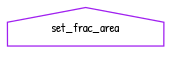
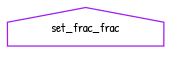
node "set_frac_area": label "set_frac_area" -> "set_frac_frac"
